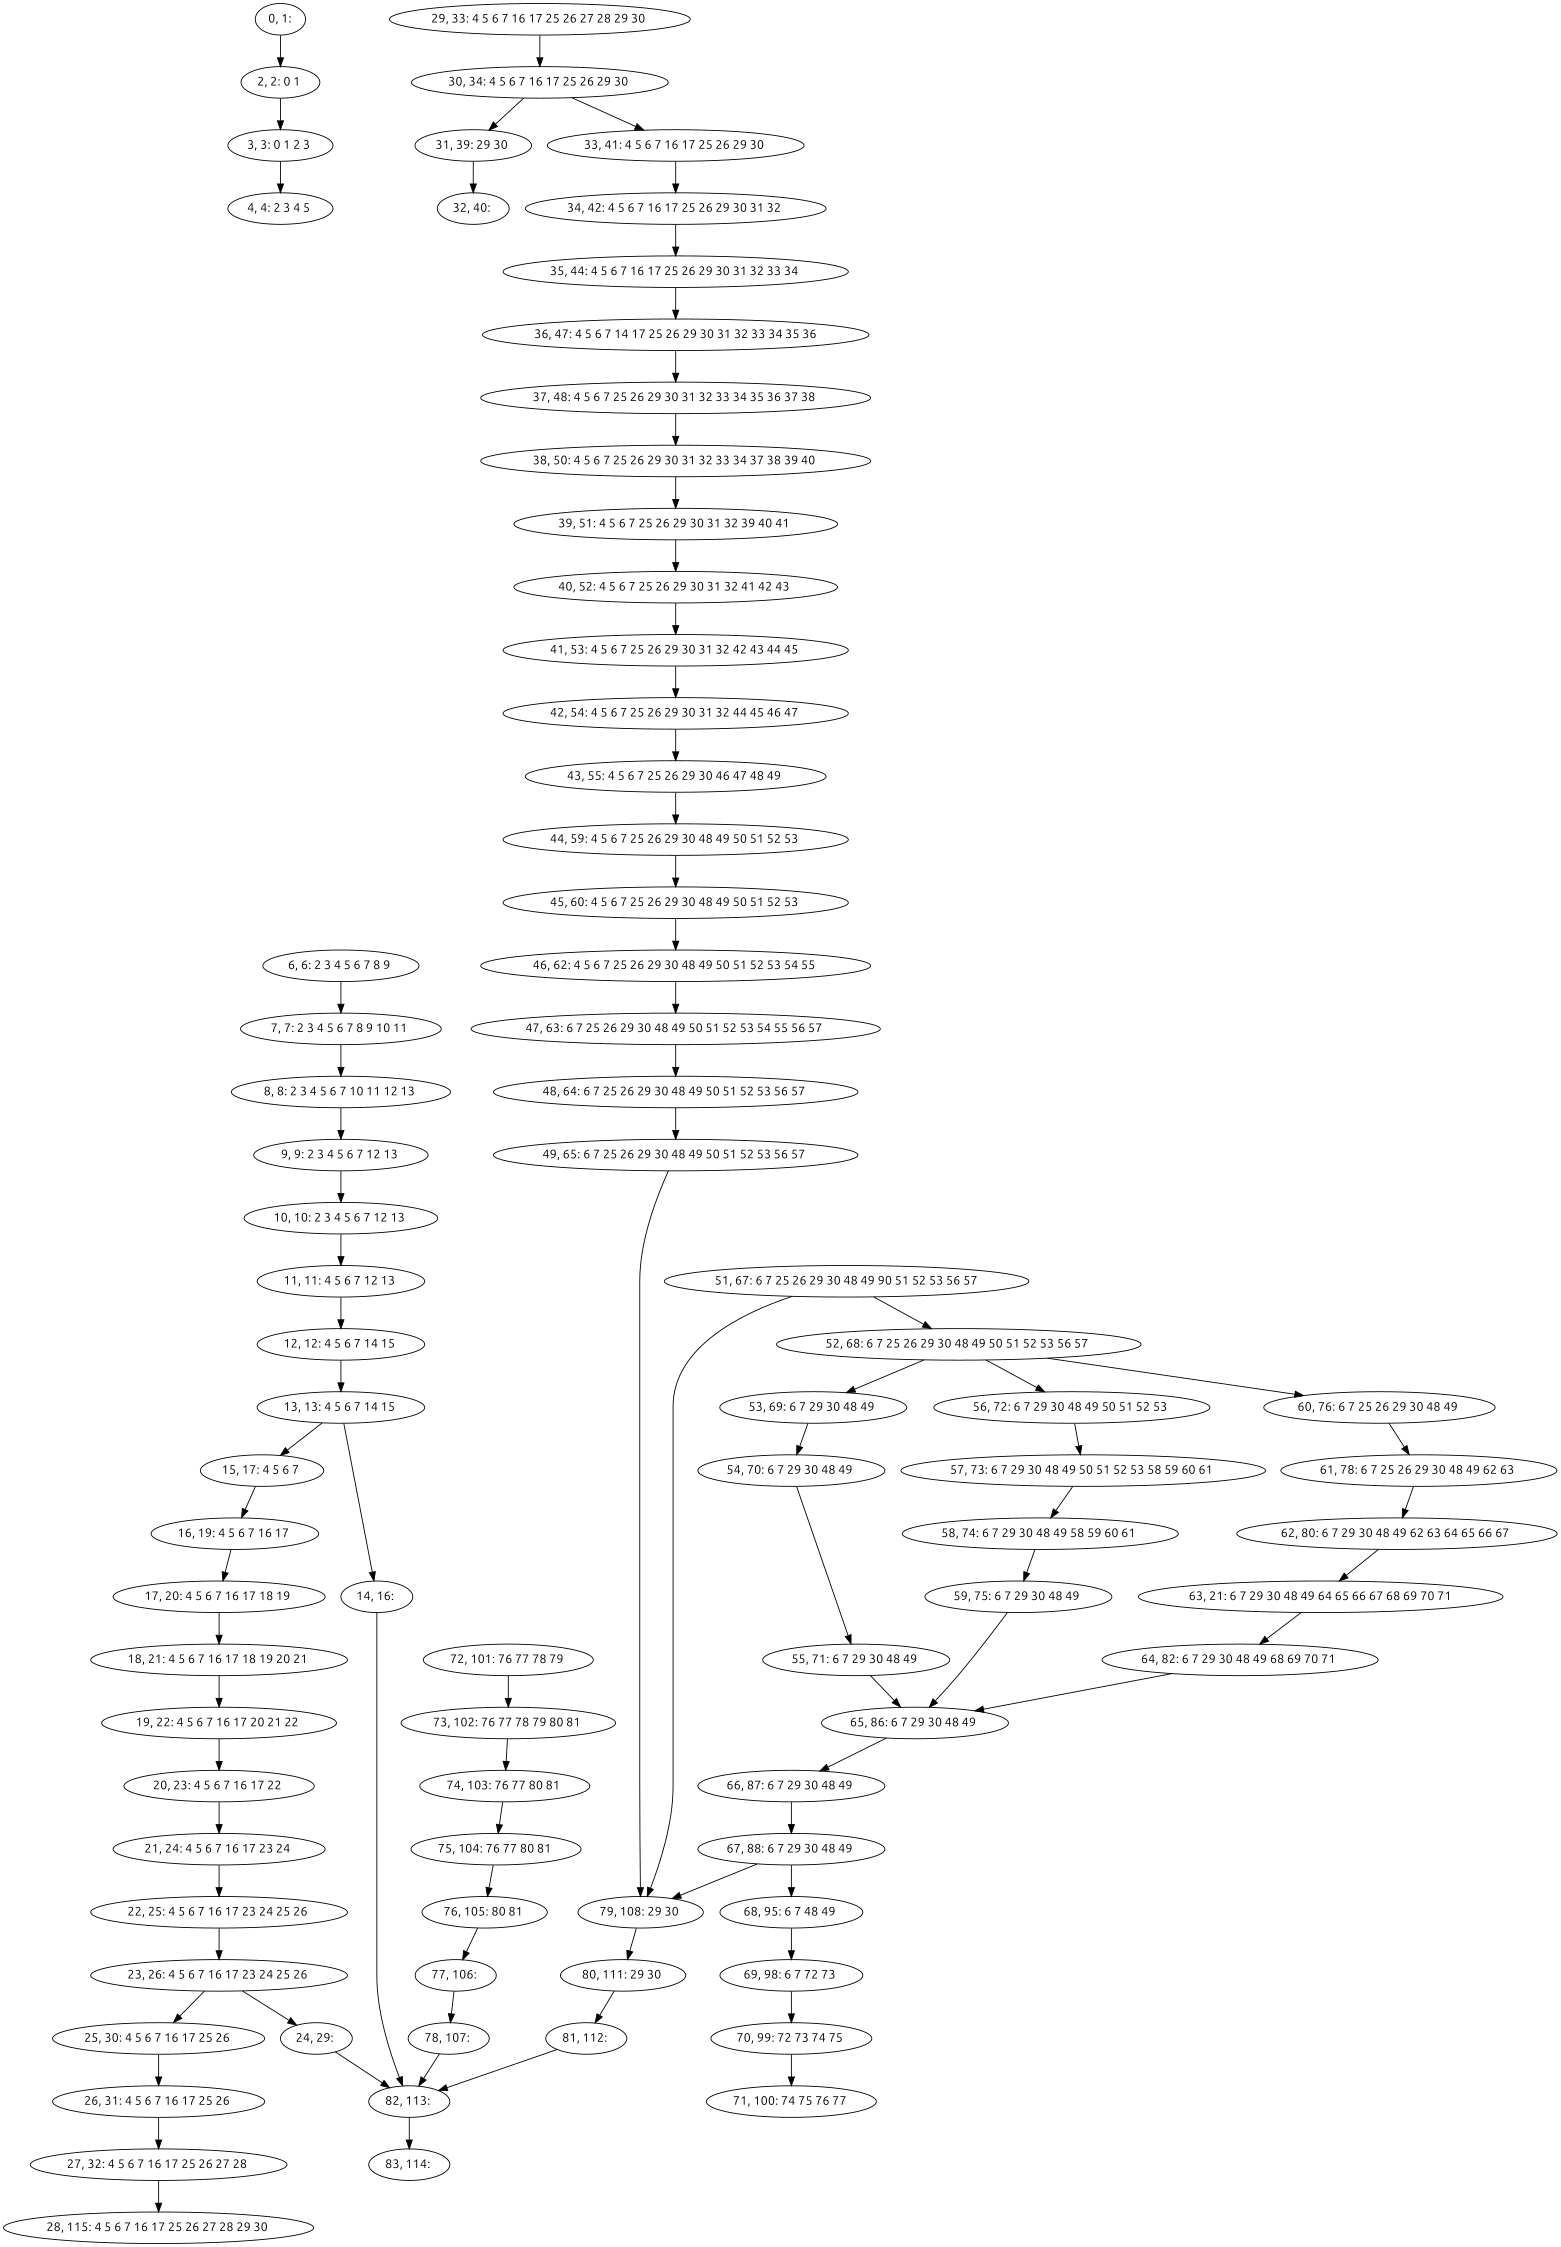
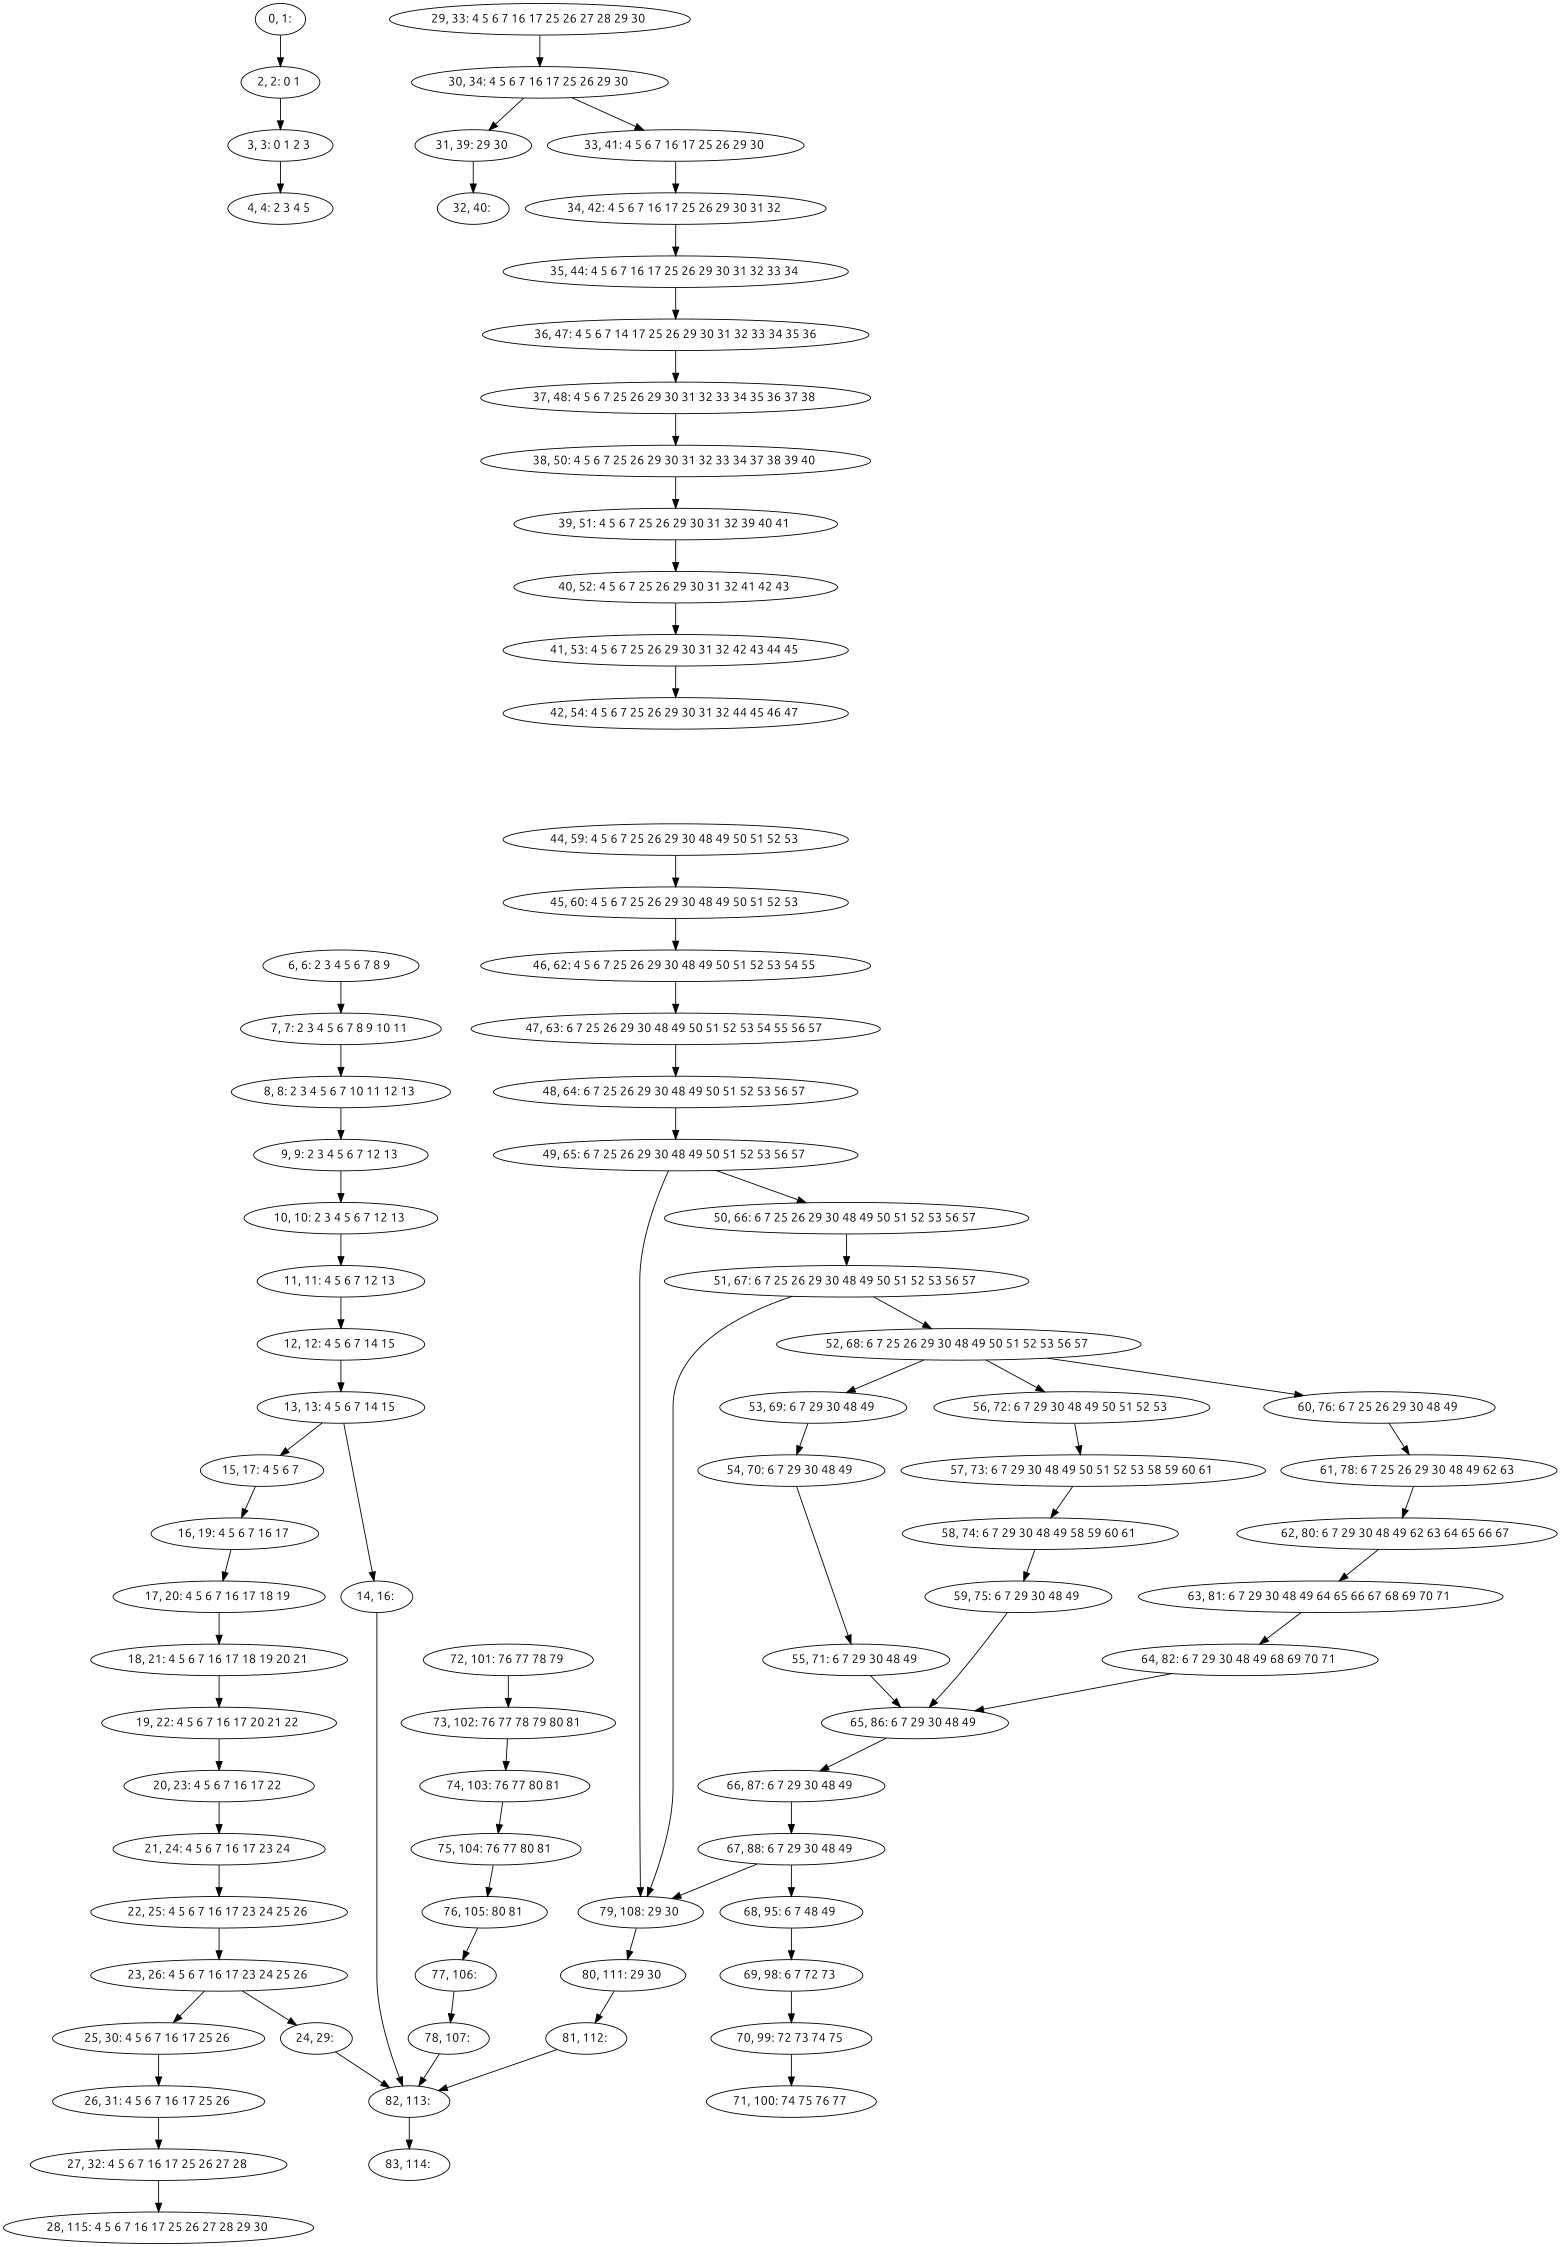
node "43, 55: 4 5 6 7 25 26 29 30 46 47 48 49": removed
node "50, 66: 6 7 25 26 29 30 48 49 50 51 52 53 56 57": added
node "51, 67: 6 7 25 26 29 30 48 49 90 51 52 53 56 57": label "51, 67: 6 7 25 26 29 30 48 49 90 51 52 53 56 57" -> "51, 67: 6 7 25 26 29 30 48 49 50 51 52 53 56 57"
node "63, 21: 6 7 29 30 48 49 64 65 66 67 68 69 70 71": label "63, 21: 6 7 29 30 48 49 64 65 66 67 68 69 70 71" -> "63, 81: 6 7 29 30 48 49 64 65 66 67 68 69 70 71"
